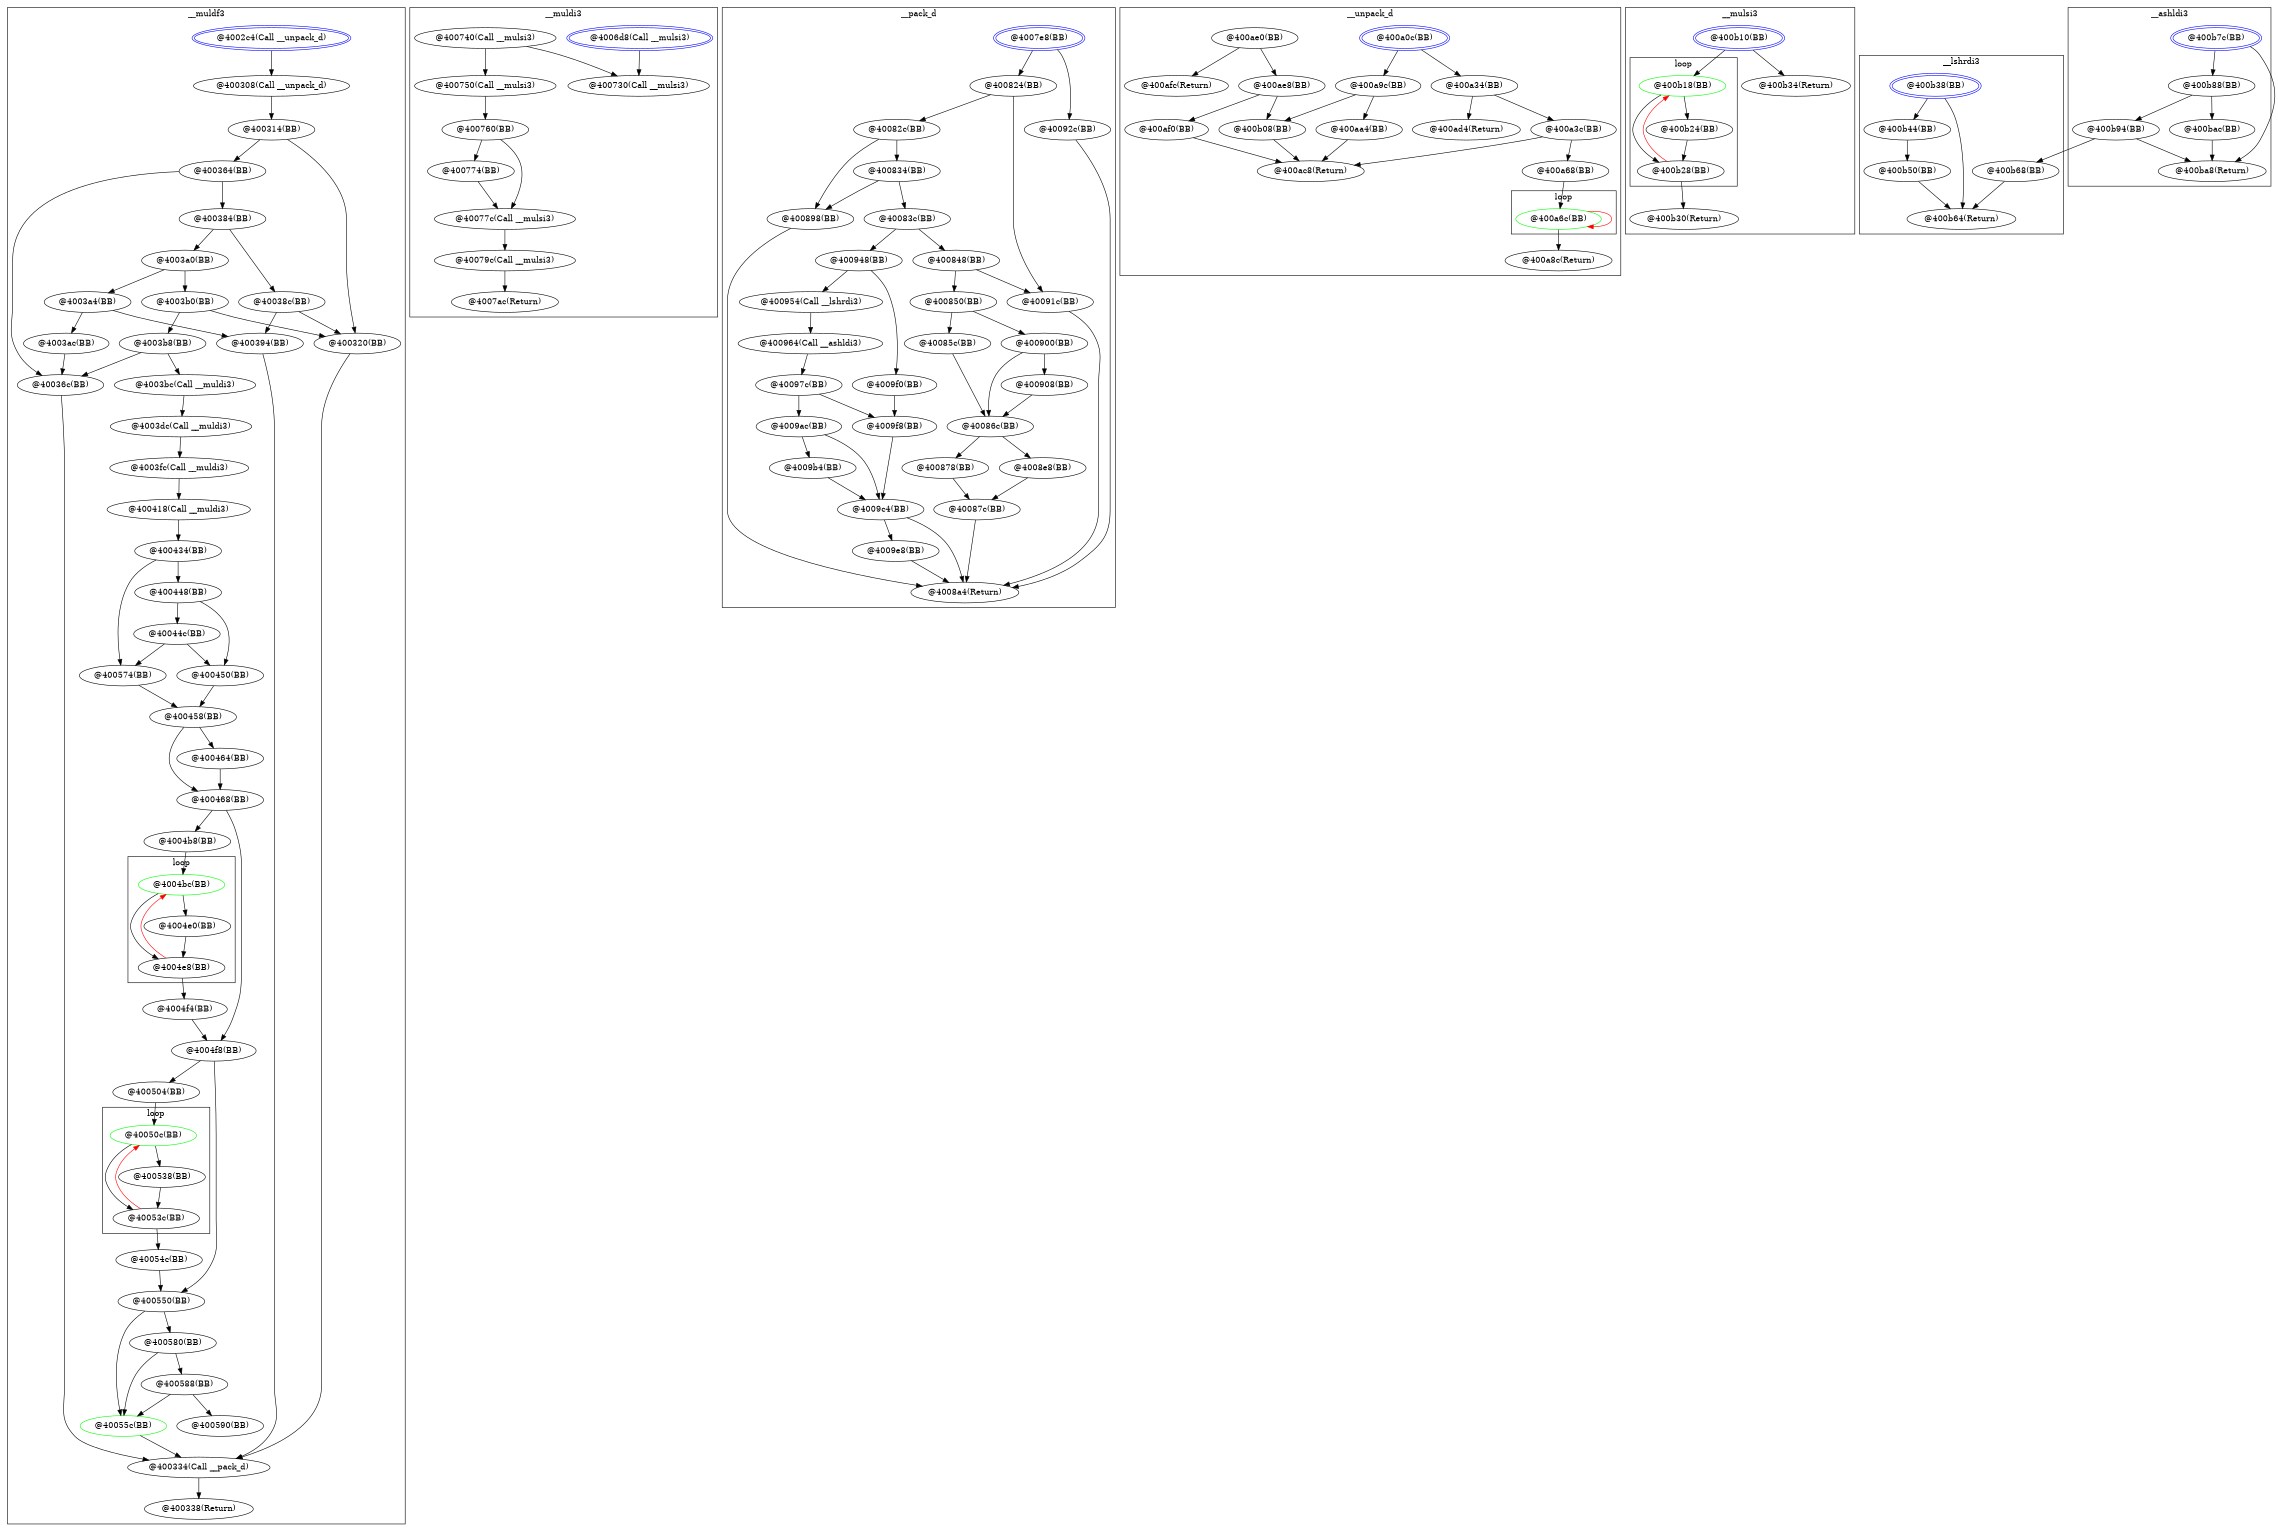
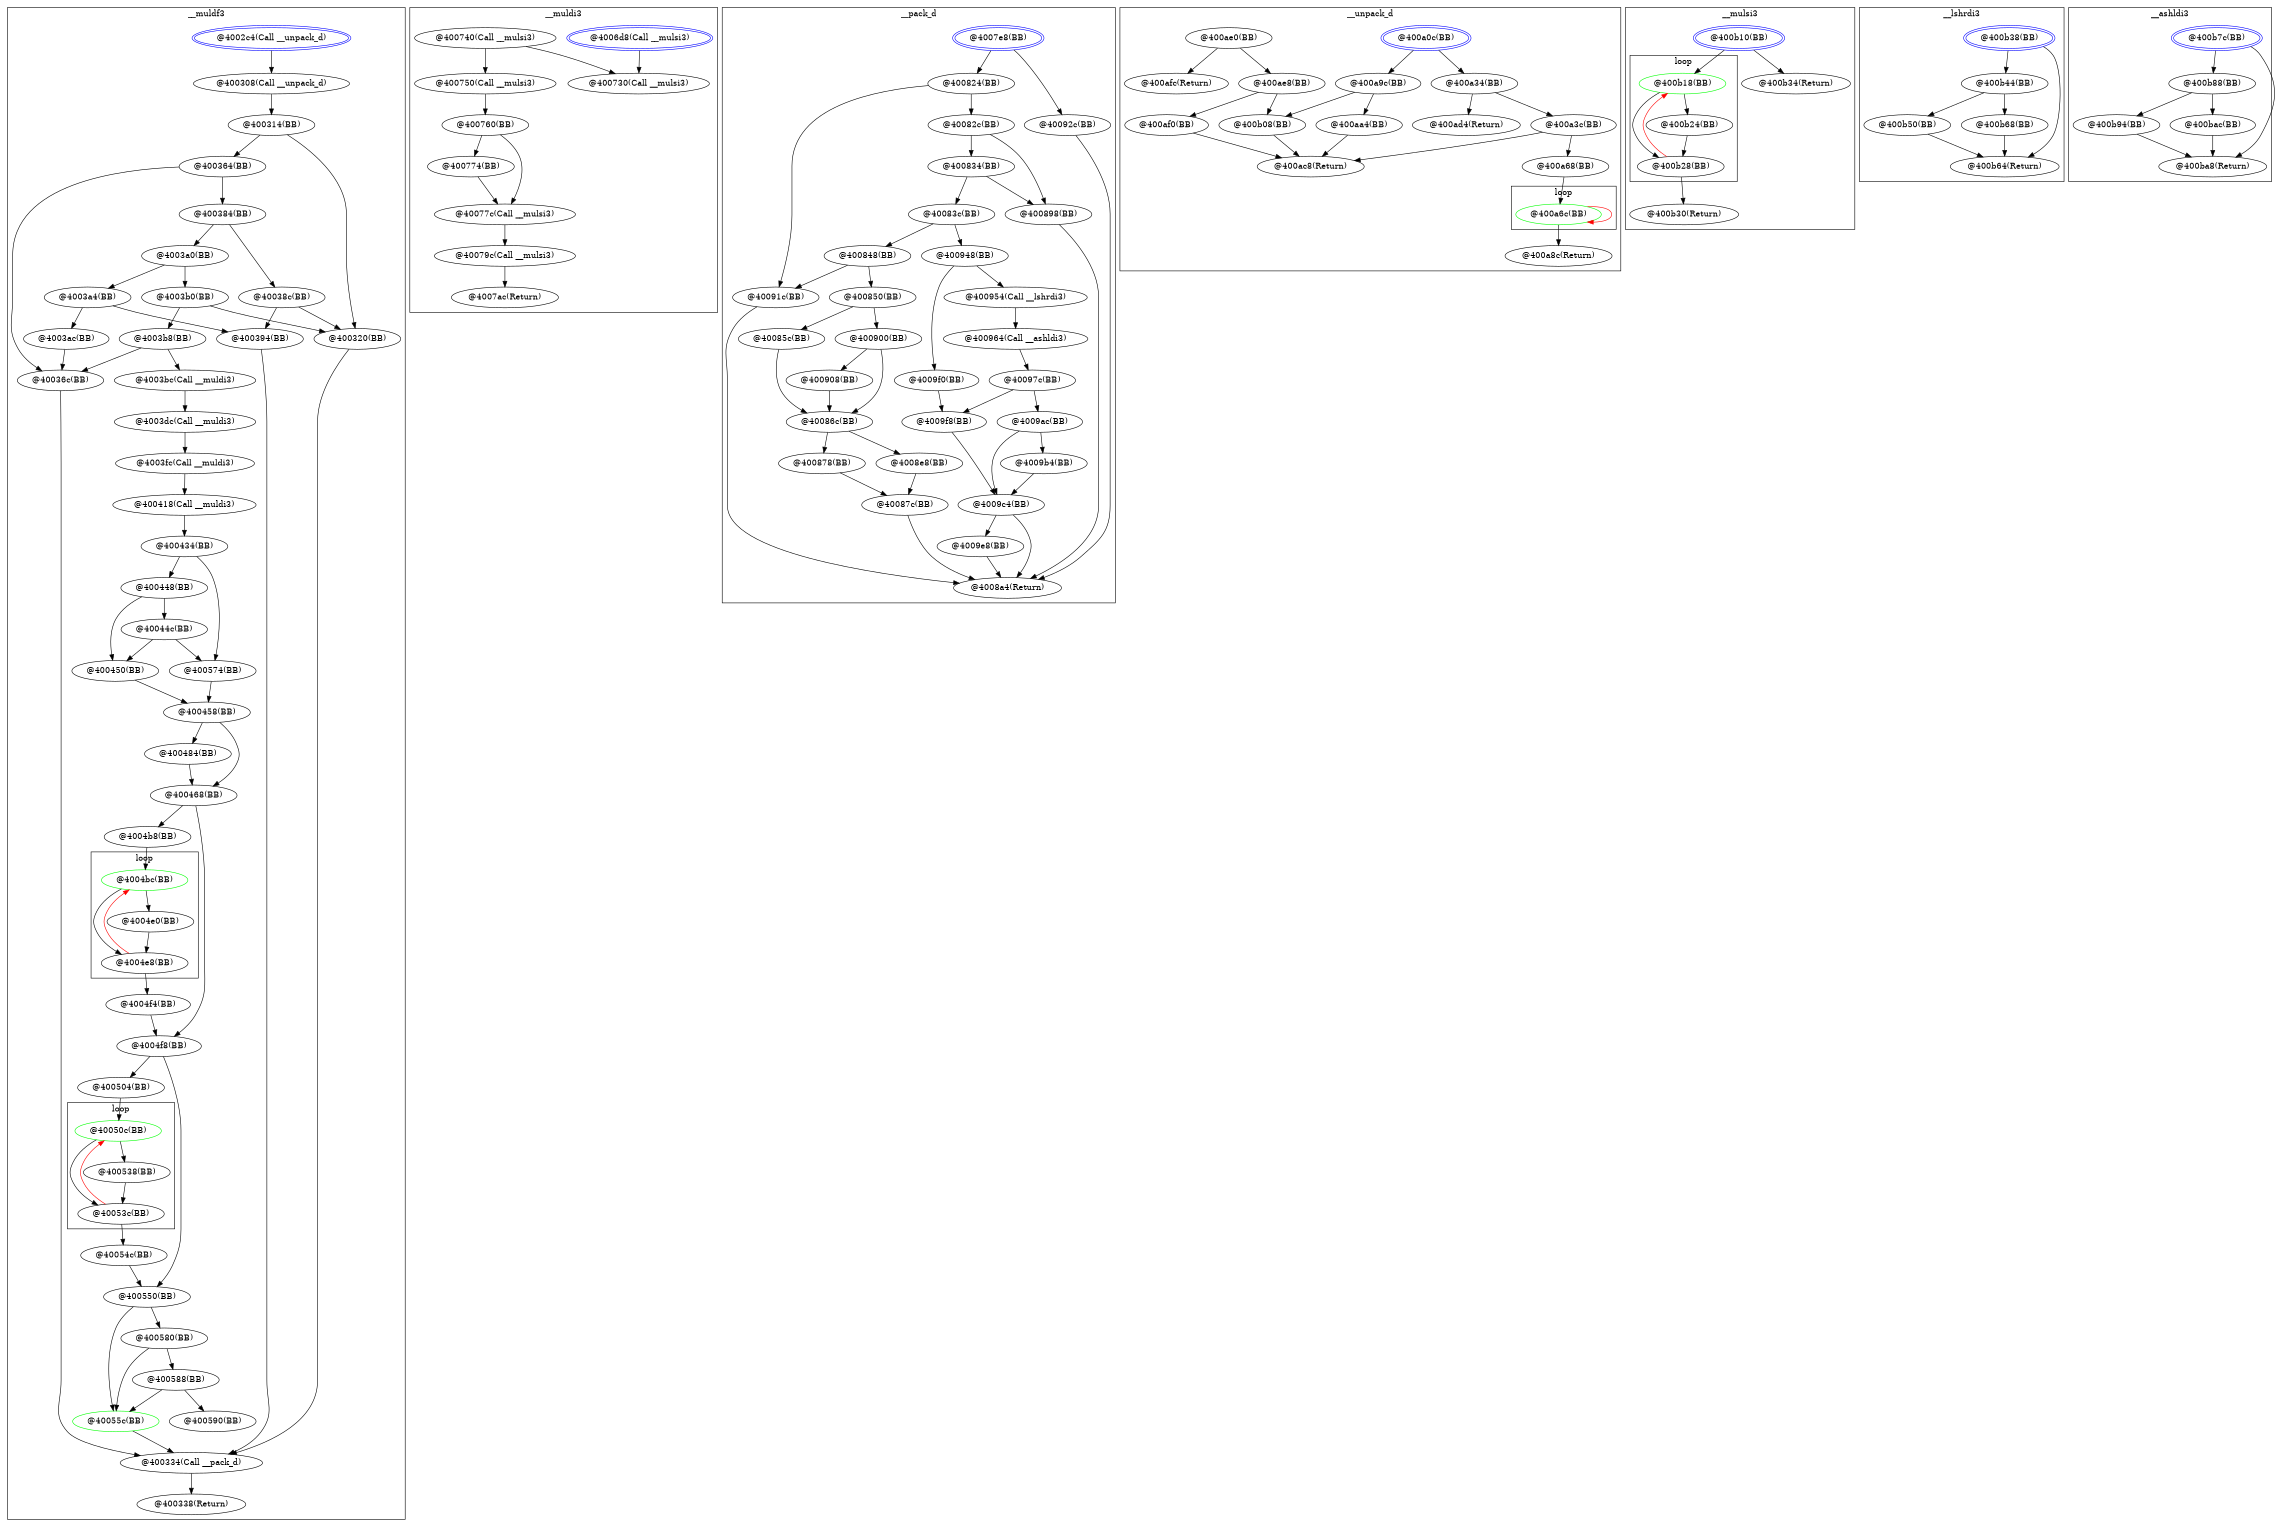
edge "@400b94(BB)" -> "@400b68(BB)": now "@400b44(BB)" -> "@400b68(BB)"
node "@400464(BB)": label "@400464(BB)" -> "@400484(BB)"
